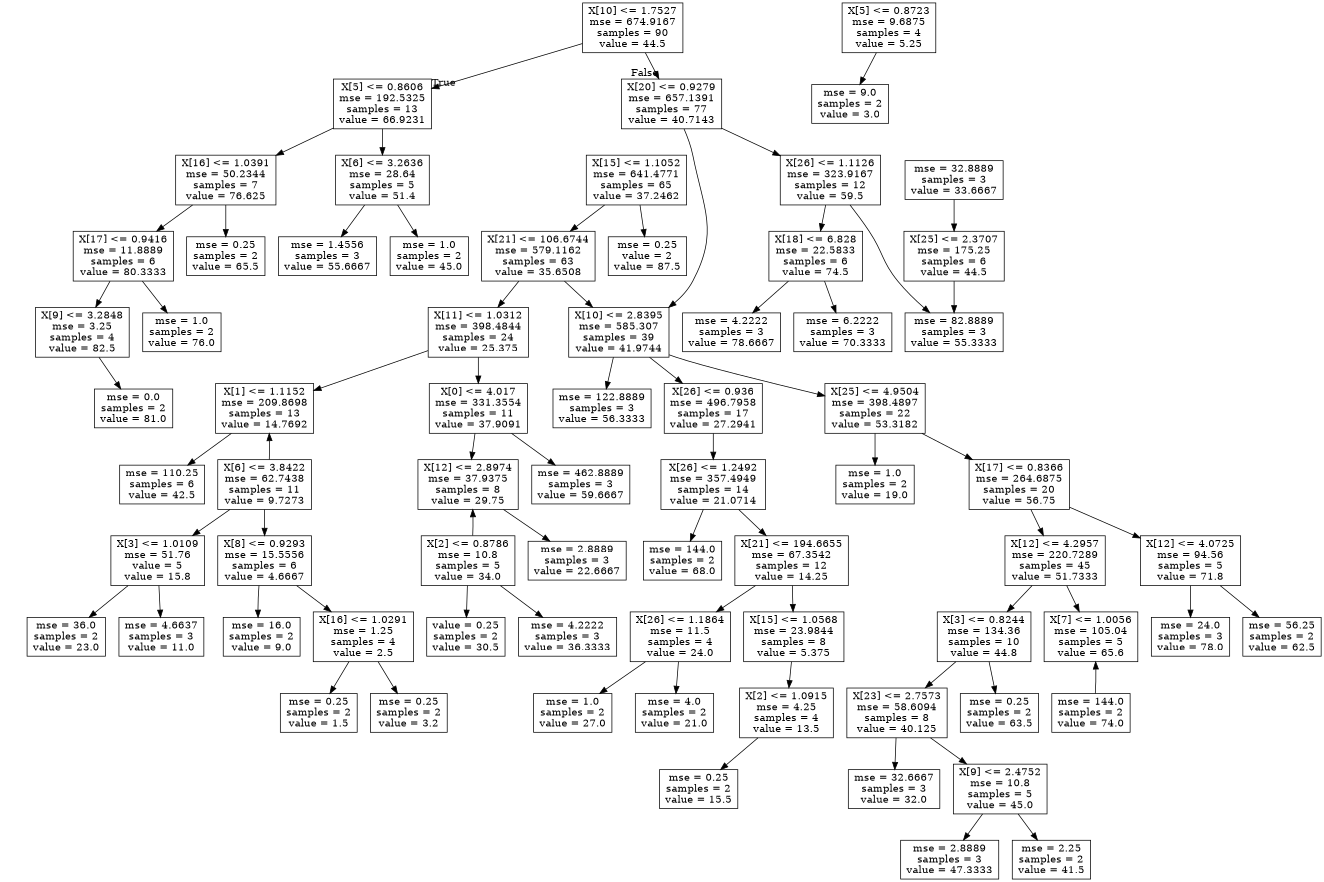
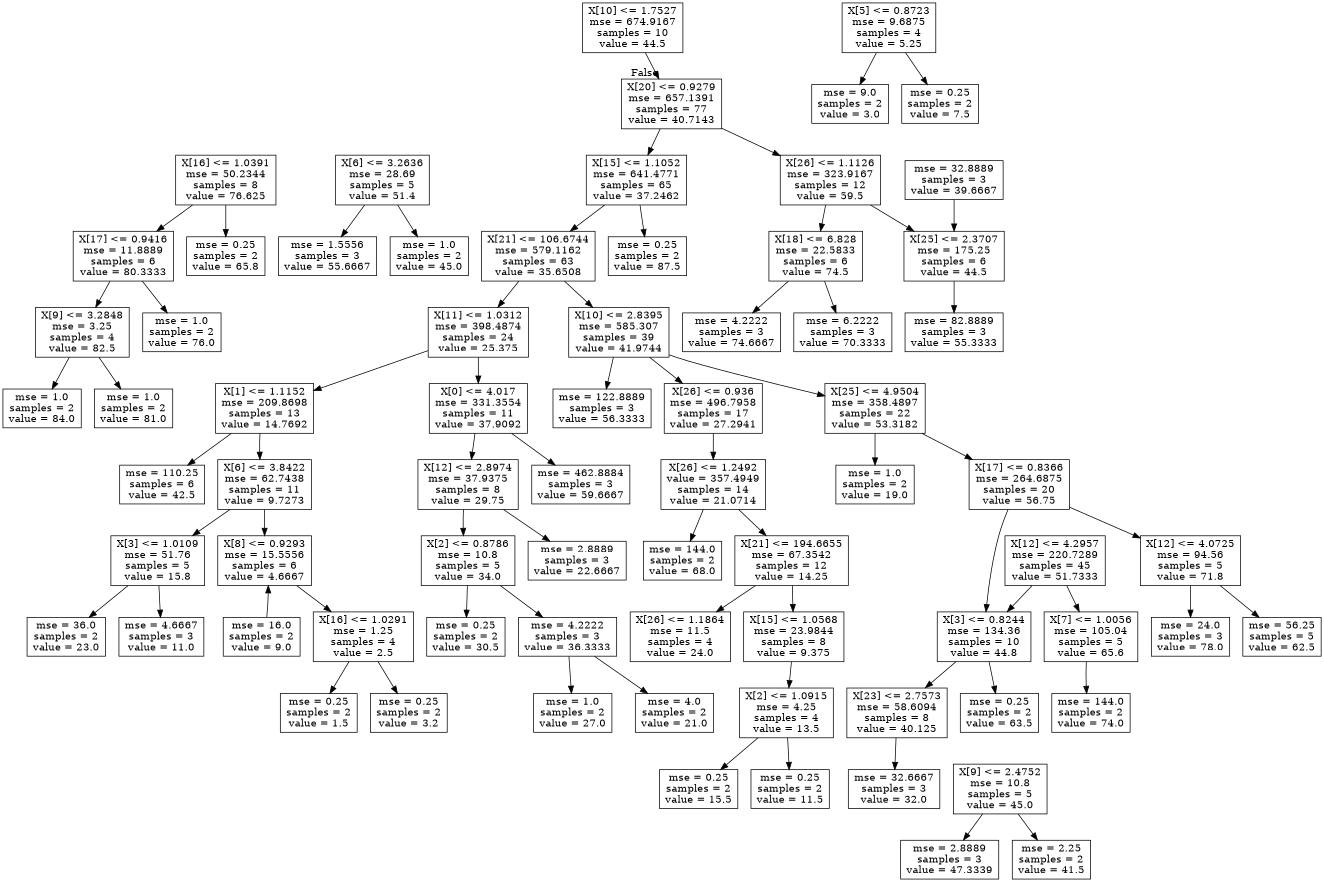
node "X[10] <= 1.7527 mse = 674.9167 samples = 90 value = 44.5": label "X[10] <= 1.7527 mse = 674.9167 samples = 90 value = 44.5" -> "X[10] <= 1.7527 mse = 674.9167 samples = 10 value = 44.5"
node "X[5] <= 0.8606 mse = 192.5325 samples = 13 value = 66.9231": removed
node "mse = 0.25 samples = 2 value = 7.5": added
node "X[16] <= 1.0391 mse = 50.2344 samples = 7 value = 76.625": label "X[16] <= 1.0391 mse = 50.2344 samples = 7 value = 76.625" -> "X[16] <= 1.0391 mse = 50.2344 samples = 8 value = 76.625"
node "X[6] <= 3.2636 mse = 28.64 samples = 5 value = 51.4": label "X[6] <= 3.2636 mse = 28.64 samples = 5 value = 51.4" -> "X[6] <= 3.2636 mse = 28.69 samples = 5 value = 51.4"
node "mse = 32.8889 samples = 3 value = 33.6667": label "mse = 32.8889 samples = 3 value = 33.6667" -> "mse = 32.8889 samples = 3 value = 39.6667"
edge "X[20] <= 0.9279 mse = 657.1391 samples = 77 value = 40.7143" -> "X[10] <= 2.8395 mse = 585.307 samples = 39 value = 41.9744": now "X[20] <= 0.9279 mse = 657.1391 samples = 77 value = 40.7143" -> "X[15] <= 1.1052 mse = 641.4771 samples = 65 value = 37.2462"
node "mse = 0.25 samples = 2 value = 65.5": label "mse = 0.25 samples = 2 value = 65.5" -> "mse = 0.25 samples = 2 value = 65.8"
node "mse = 1.4556 samples = 3 value = 55.6667": label "mse = 1.4556 samples = 3 value = 55.6667" -> "mse = 1.5556 samples = 3 value = 55.6667"
node "mse = 0.25 value = 2 value = 87.5": label "mse = 0.25 value = 2 value = 87.5" -> "mse = 0.25 samples = 2 value = 87.5"
edge "X[26] <= 1.1126 mse = 323.9167 samples = 12 value = 59.5" -> "mse = 82.8889 samples = 3 value = 55.3333": now "X[26] <= 1.1126 mse = 323.9167 samples = 12 value = 59.5" -> "X[25] <= 2.3707 mse = 175.25 samples = 6 value = 44.5"
node "X[11] <= 1.0312 mse = 398.4844 samples = 24 value = 25.375": label "X[11] <= 1.0312 mse = 398.4844 samples = 24 value = 25.375" -> "X[11] <= 1.0312 mse = 398.4874 samples = 24 value = 25.375"
node "mse = 4.2222 samples = 3 value = 78.6667": label "mse = 4.2222 samples = 3 value = 78.6667" -> "mse = 4.2222 samples = 3 value = 74.6667"
node "mse = 1.0 samples = 2 value = 84.0": added
node "mse = 0.0 samples = 2 value = 81.0": label "mse = 0.0 samples = 2 value = 81.0" -> "mse = 1.0 samples = 2 value = 81.0"
node "X[0] <= 4.017 mse = 331.3554 samples = 11 value = 37.9091": label "X[0] <= 4.017 mse = 331.3554 samples = 11 value = 37.9091" -> "X[0] <= 4.017 mse = 331.3554 samples = 11 value = 37.9092"
node "X[25] <= 4.9504 mse = 398.4897 samples = 22 value = 53.3182": label "X[25] <= 4.9504 mse = 398.4897 samples = 22 value = 53.3182" -> "X[25] <= 4.9504 mse = 358.4897 samples = 22 value = 53.3182"
edge "X[6] <= 3.8422 mse = 62.7438 samples = 11 value = 9.7273" -> "X[1] <= 1.1152 mse = 209.8698 samples = 13 value = 14.7692": reversed
node "mse = 462.8889 samples = 3 value = 59.6667": label "mse = 462.8889 samples = 3 value = 59.6667" -> "mse = 462.8884 samples = 3 value = 59.6667"
node "X[26] <= 1.2492 mse = 357.4949 samples = 14 value = 21.0714": label "X[26] <= 1.2492 mse = 357.4949 samples = 14 value = 21.0714" -> "X[26] <= 1.2492 value = 357.4949 samples = 14 value = 21.0714"
edge "X[17] <= 0.8366 mse = 264.6875 samples = 20 value = 56.75" -> "X[12] <= 4.2957 mse = 220.7289 samples = 45 value = 51.7333": now "X[17] <= 0.8366 mse = 264.6875 samples = 20 value = 56.75" -> "X[3] <= 0.8244 mse = 134.36 samples = 10 value = 44.8"
edge "X[2] <= 0.8786 mse = 10.8 samples = 5 value = 34.0" -> "X[12] <= 2.8974 mse = 37.9375 samples = 8 value = 29.75": reversed
node "X[3] <= 1.0109 mse = 51.76 value = 5 value = 15.8": label "X[3] <= 1.0109 mse = 51.76 value = 5 value = 15.8" -> "X[3] <= 1.0109 mse = 51.76 samples = 5 value = 15.8"
edge "X[8] <= 0.9293 mse = 15.5556 samples = 6 value = 4.6667" -> "mse = 16.0 samples = 2 value = 9.0": reversed
node "mse = 4.6637 samples = 3 value = 11.0": label "mse = 4.6637 samples = 3 value = 11.0" -> "mse = 4.6667 samples = 3 value = 11.0"
node "value = 0.25 samples = 2 value = 30.5": label "value = 0.25 samples = 2 value = 30.5" -> "mse = 0.25 samples = 2 value = 30.5"
node "X[15] <= 1.0568 mse = 23.9844 samples = 8 value = 5.375": label "X[15] <= 1.0568 mse = 23.9844 samples = 8 value = 5.375" -> "X[15] <= 1.0568 mse = 23.9844 samples = 8 value = 9.375"
node "mse = 56.25 samples = 2 value = 62.5": label "mse = 56.25 samples = 2 value = 62.5" -> "mse = 56.25 samples = 5 value = 62.5"
edge "X[26] <= 1.1864 mse = 11.5 samples = 4 value = 24.0" -> "mse = 4.0 samples = 2 value = 21.0": now "mse = 4.2222 samples = 3 value = 36.3333" -> "mse = 4.0 samples = 2 value = 21.0"
edge "X[26] <= 1.1864 mse = 11.5 samples = 4 value = 24.0" -> "mse = 1.0 samples = 2 value = 27.0": now "mse = 4.2222 samples = 3 value = 36.3333" -> "mse = 1.0 samples = 2 value = 27.0"
edge "mse = 144.0 samples = 2 value = 74.0" -> "X[7] <= 1.0056 mse = 105.04 samples = 5 value = 65.6": reversed
edge "X[23] <= 2.7573 mse = 58.6094 samples = 8 value = 40.125" -> "X[9] <= 2.4752 mse = 10.8 samples = 5 value = 45.0": removed
node "mse = 0.25 samples = 2 value = 11.5": added
node "mse = 2.8889 samples = 3 value = 47.3333": label "mse = 2.8889 samples = 3 value = 47.3333" -> "mse = 2.8889 samples = 3 value = 47.3339"
